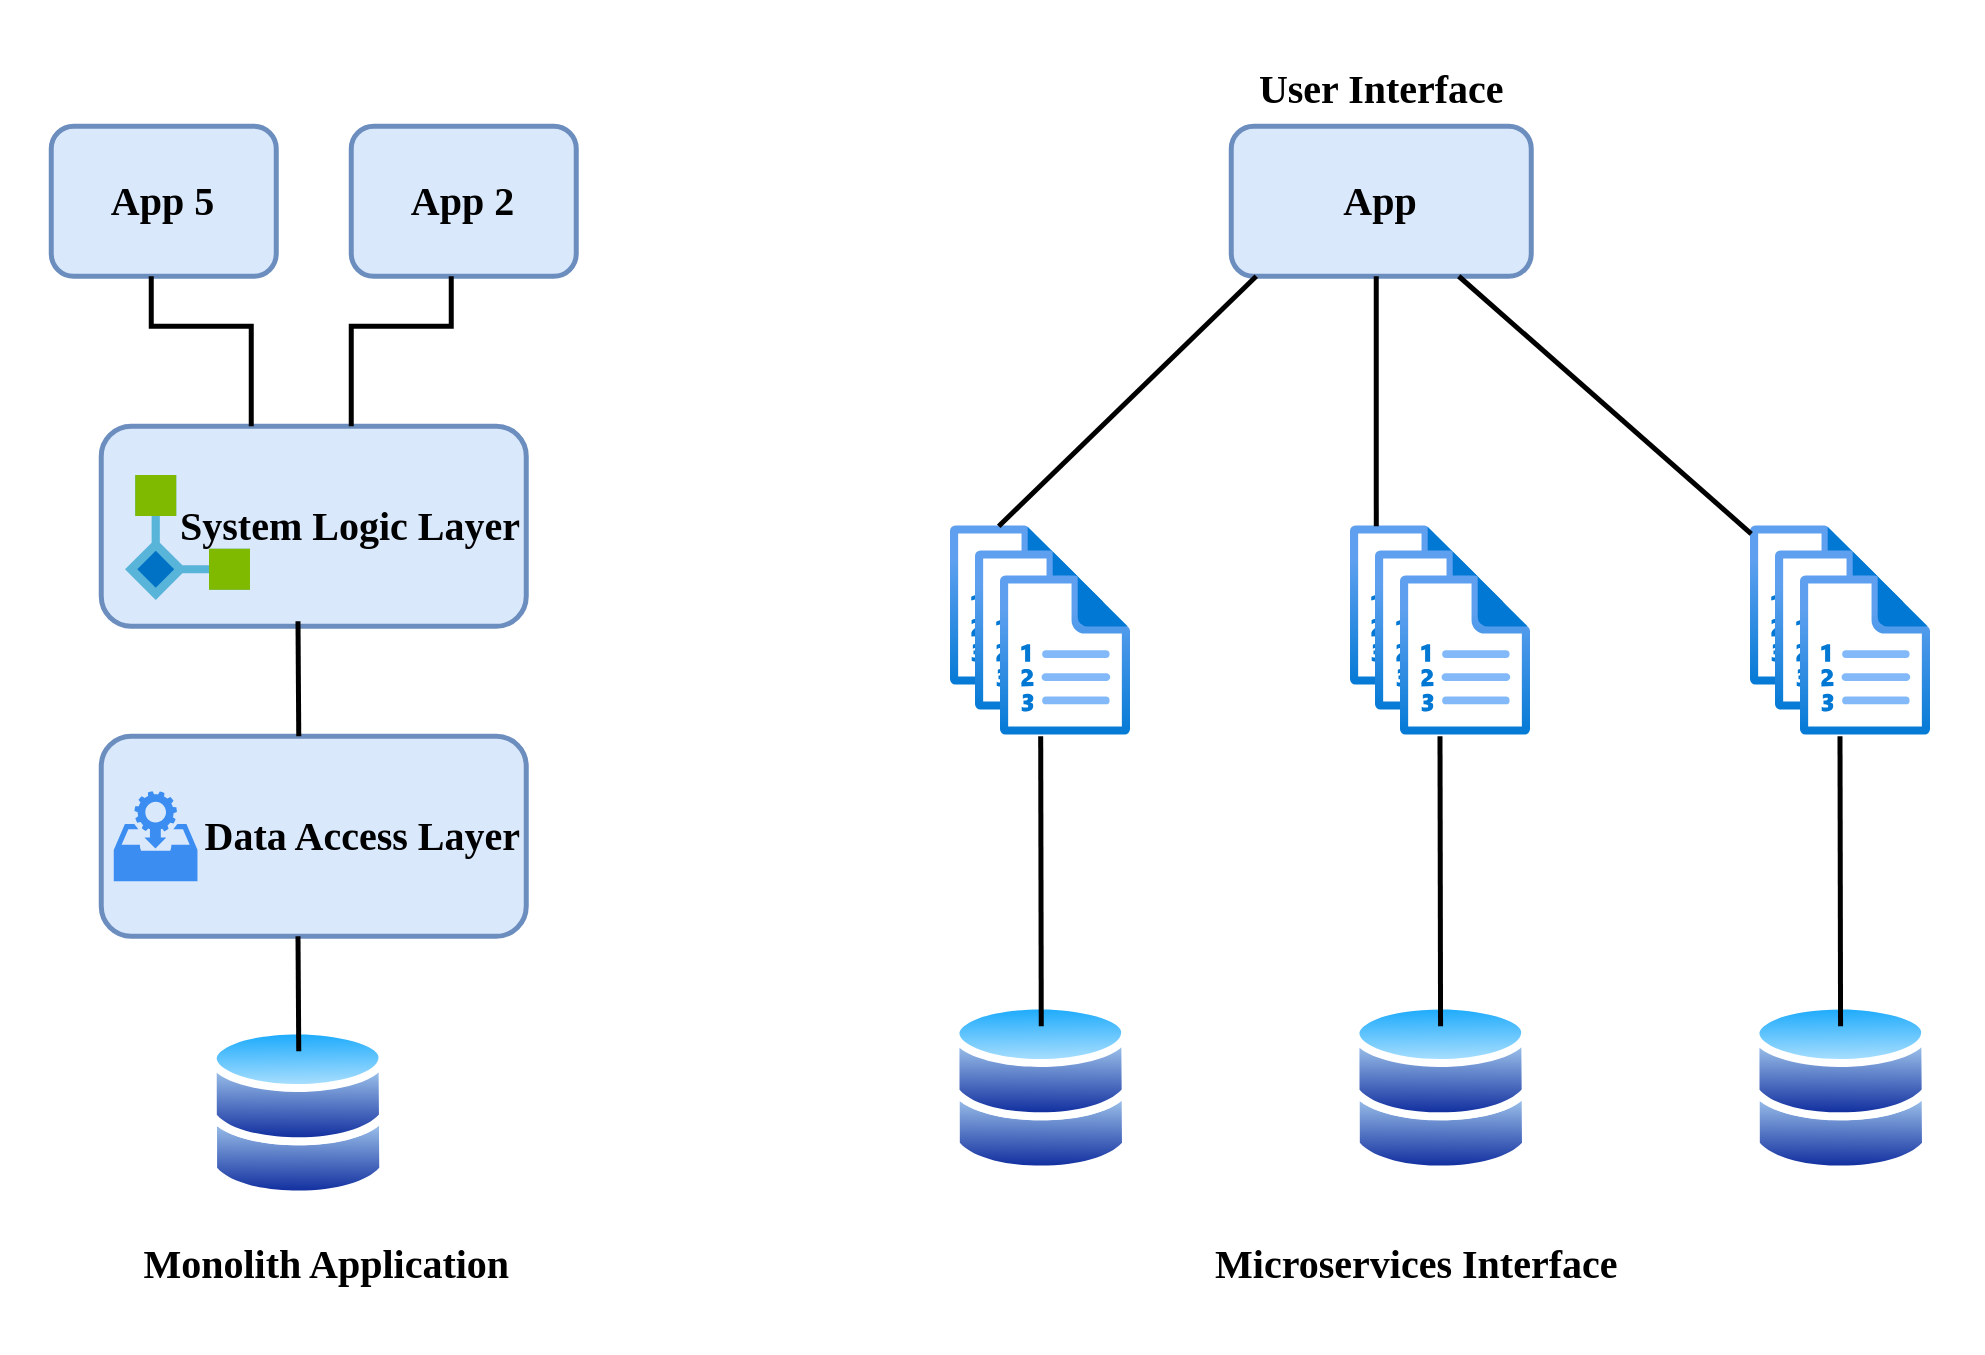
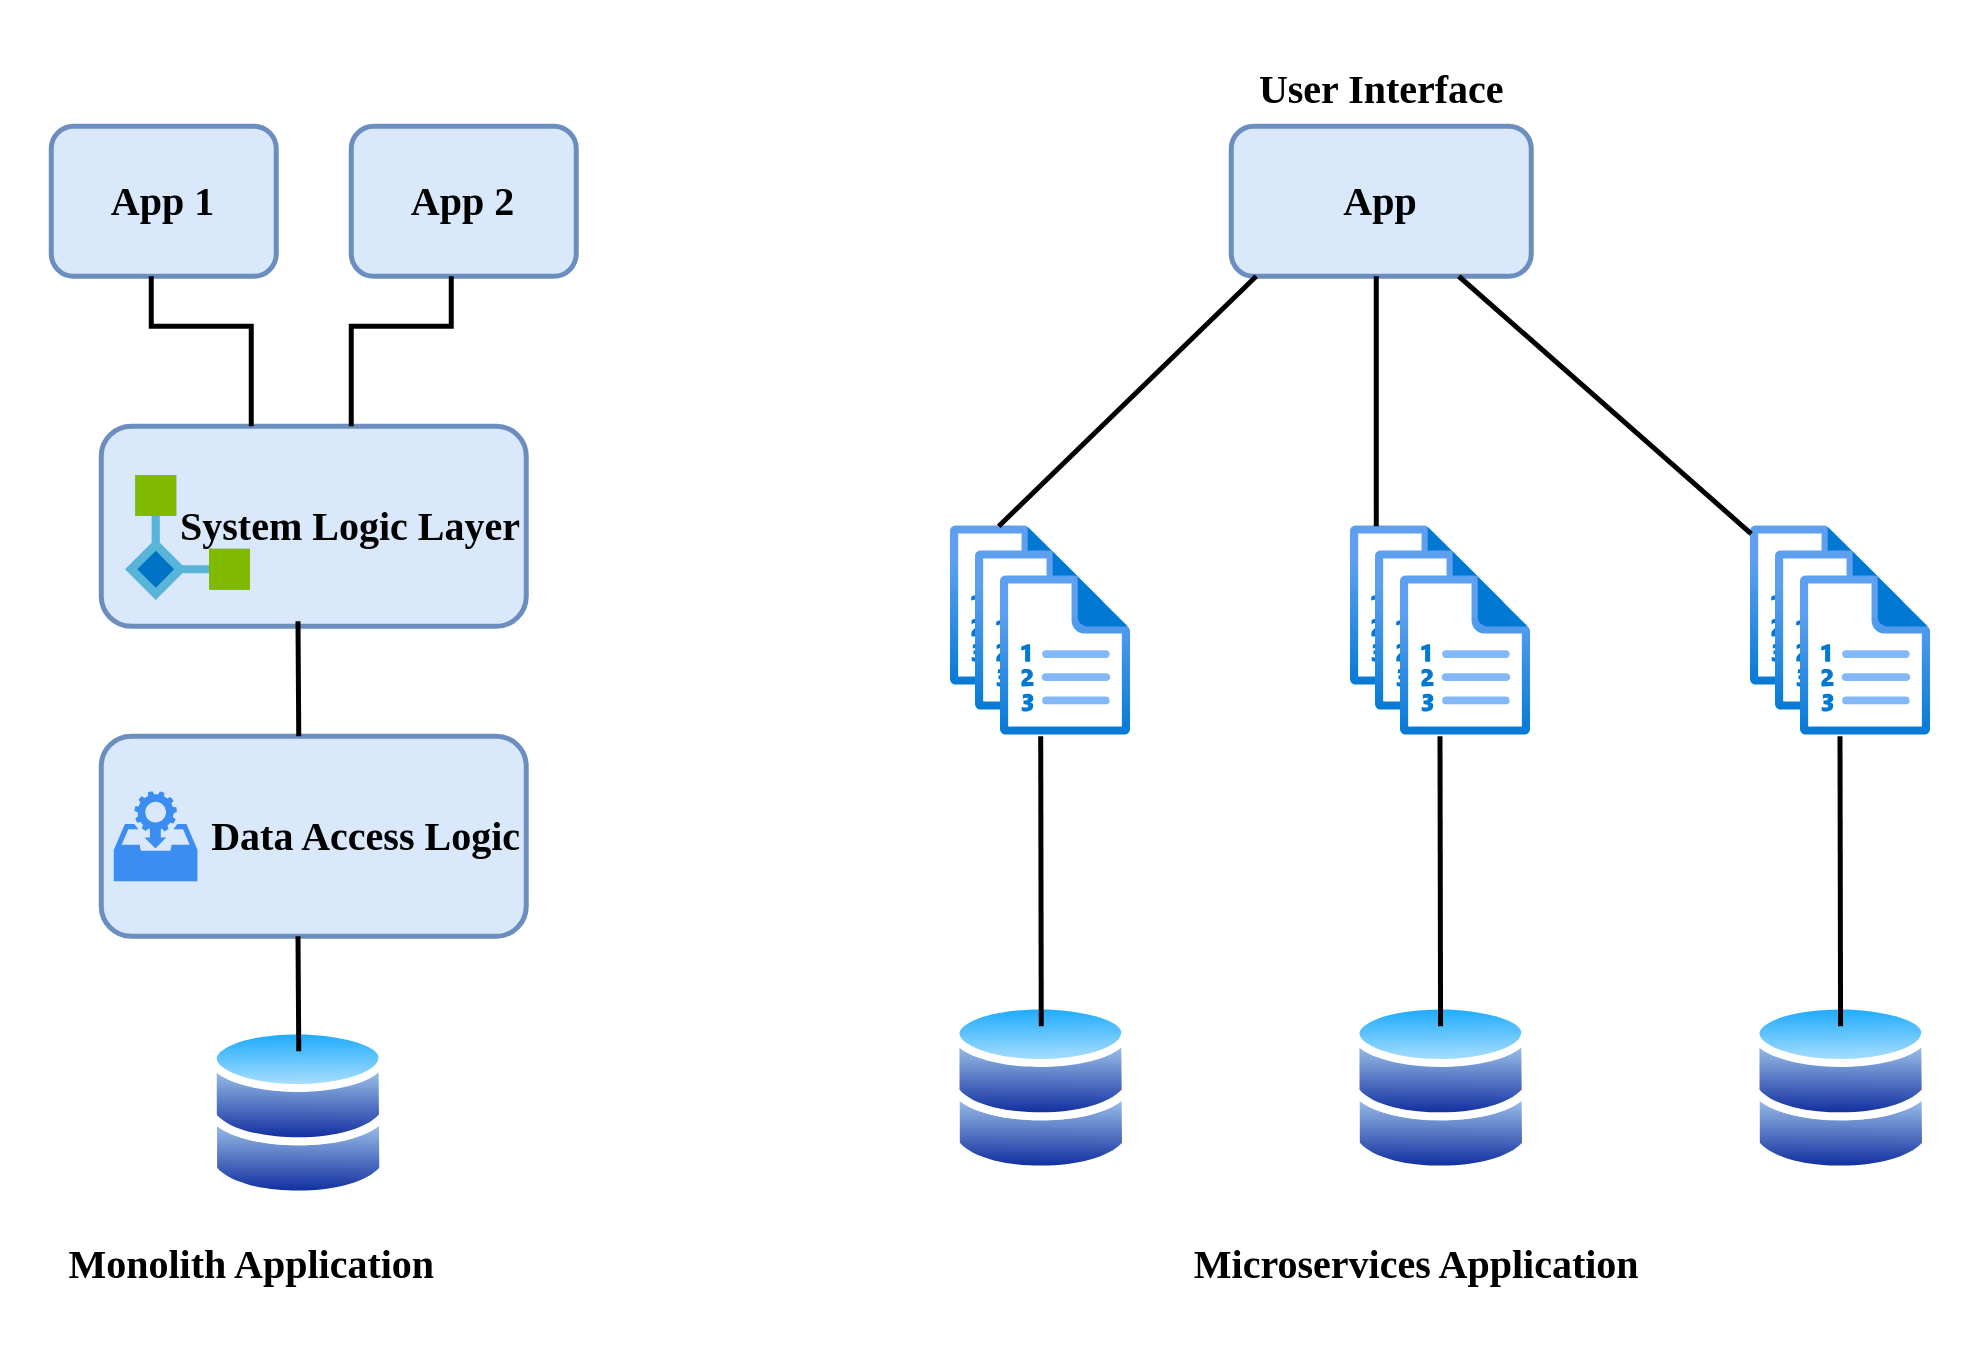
node "App 5": label "App 5" -> "App 1"
node "Data Access Layer": label "Data Access Layer" -> "Data Access Logic"
node "Monolith Application": moved (326, 1264) -> (251, 1264)
node "Microservices Interface": label "Microservices Interface" -> "Microservices Application"
